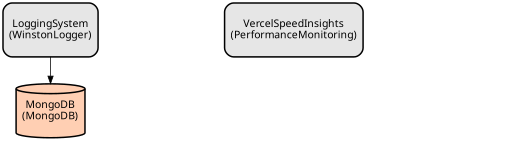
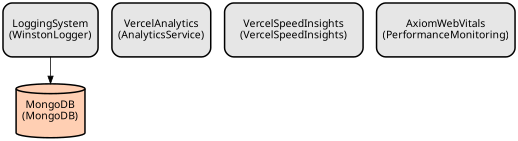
node "VercelAnalytics (AnalyticsService)": added
node "VercelSpeedInsights (PerformanceMonitoring)": label "VercelSpeedInsights (PerformanceMonitoring)" -> "VercelSpeedInsights (VercelSpeedInsights)"
node "AxiomWebVitals (PerformanceMonitoring)": added
